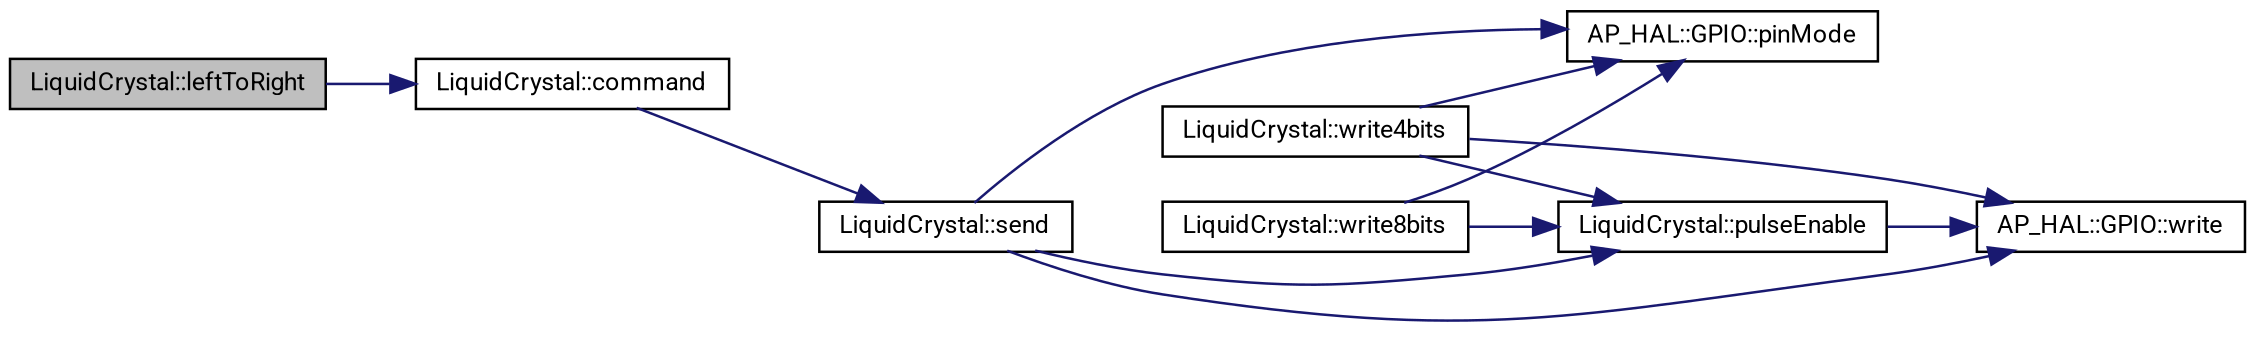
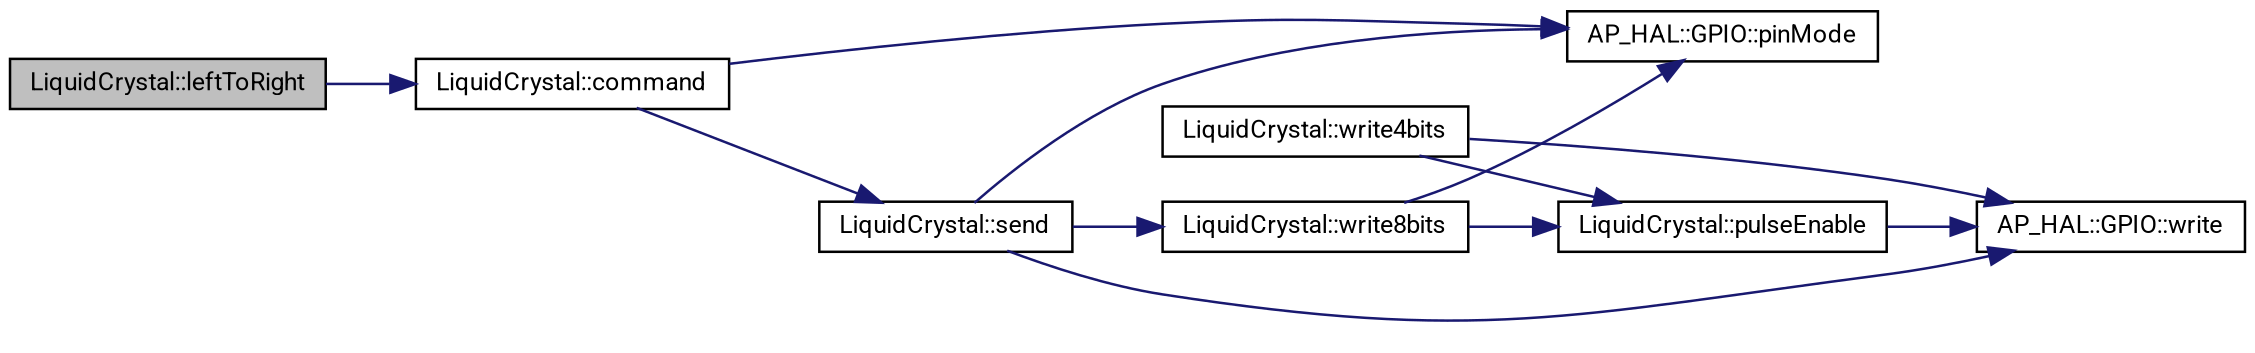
edge "LiquidCrystal::write4bits" -> "AP_HAL::GPIO::pinMode": now "LiquidCrystal::command" -> "AP_HAL::GPIO::pinMode"
edge "LiquidCrystal::send" -> "LiquidCrystal::pulseEnable": now "LiquidCrystal::send" -> "LiquidCrystal::write8bits"
